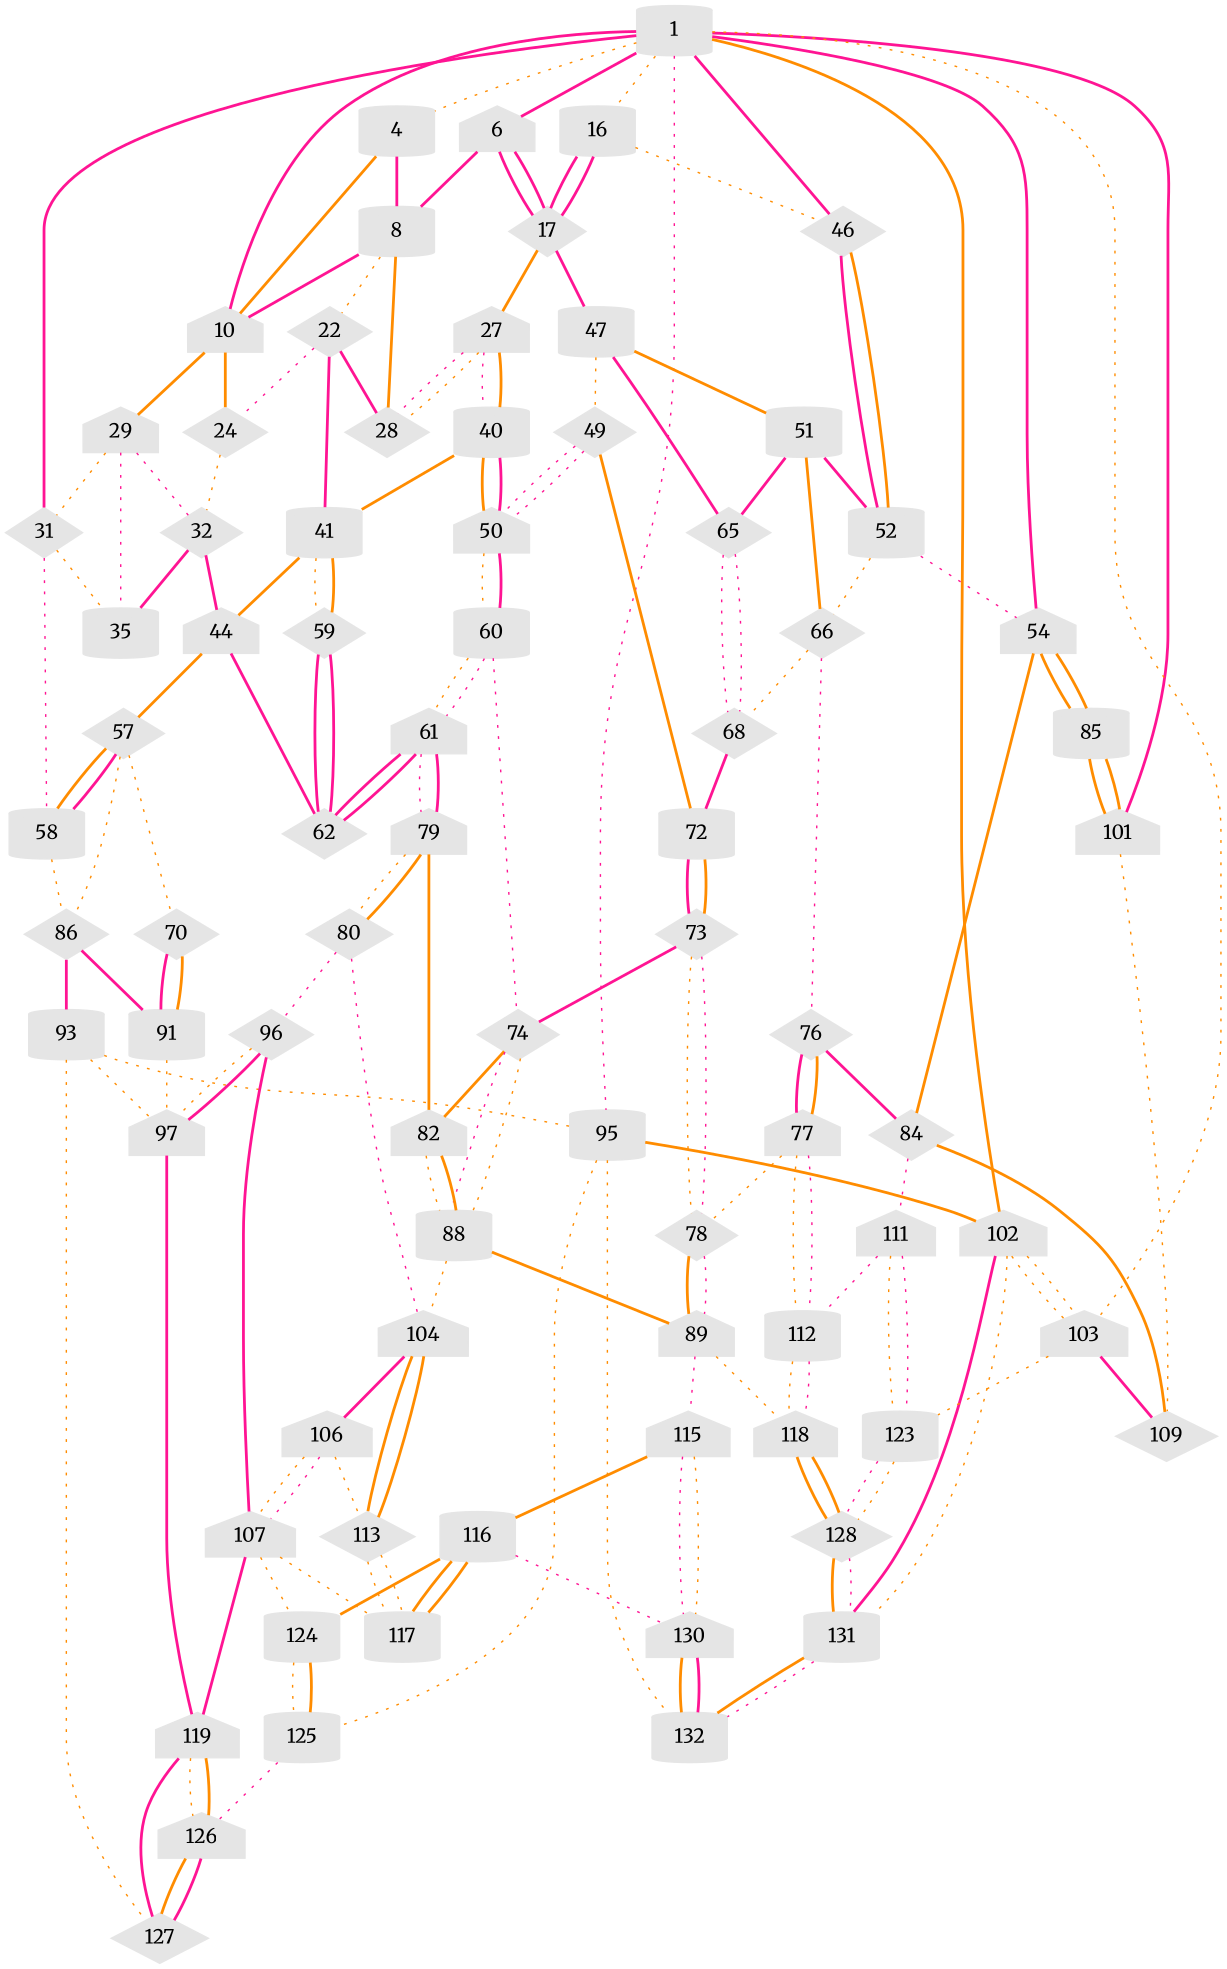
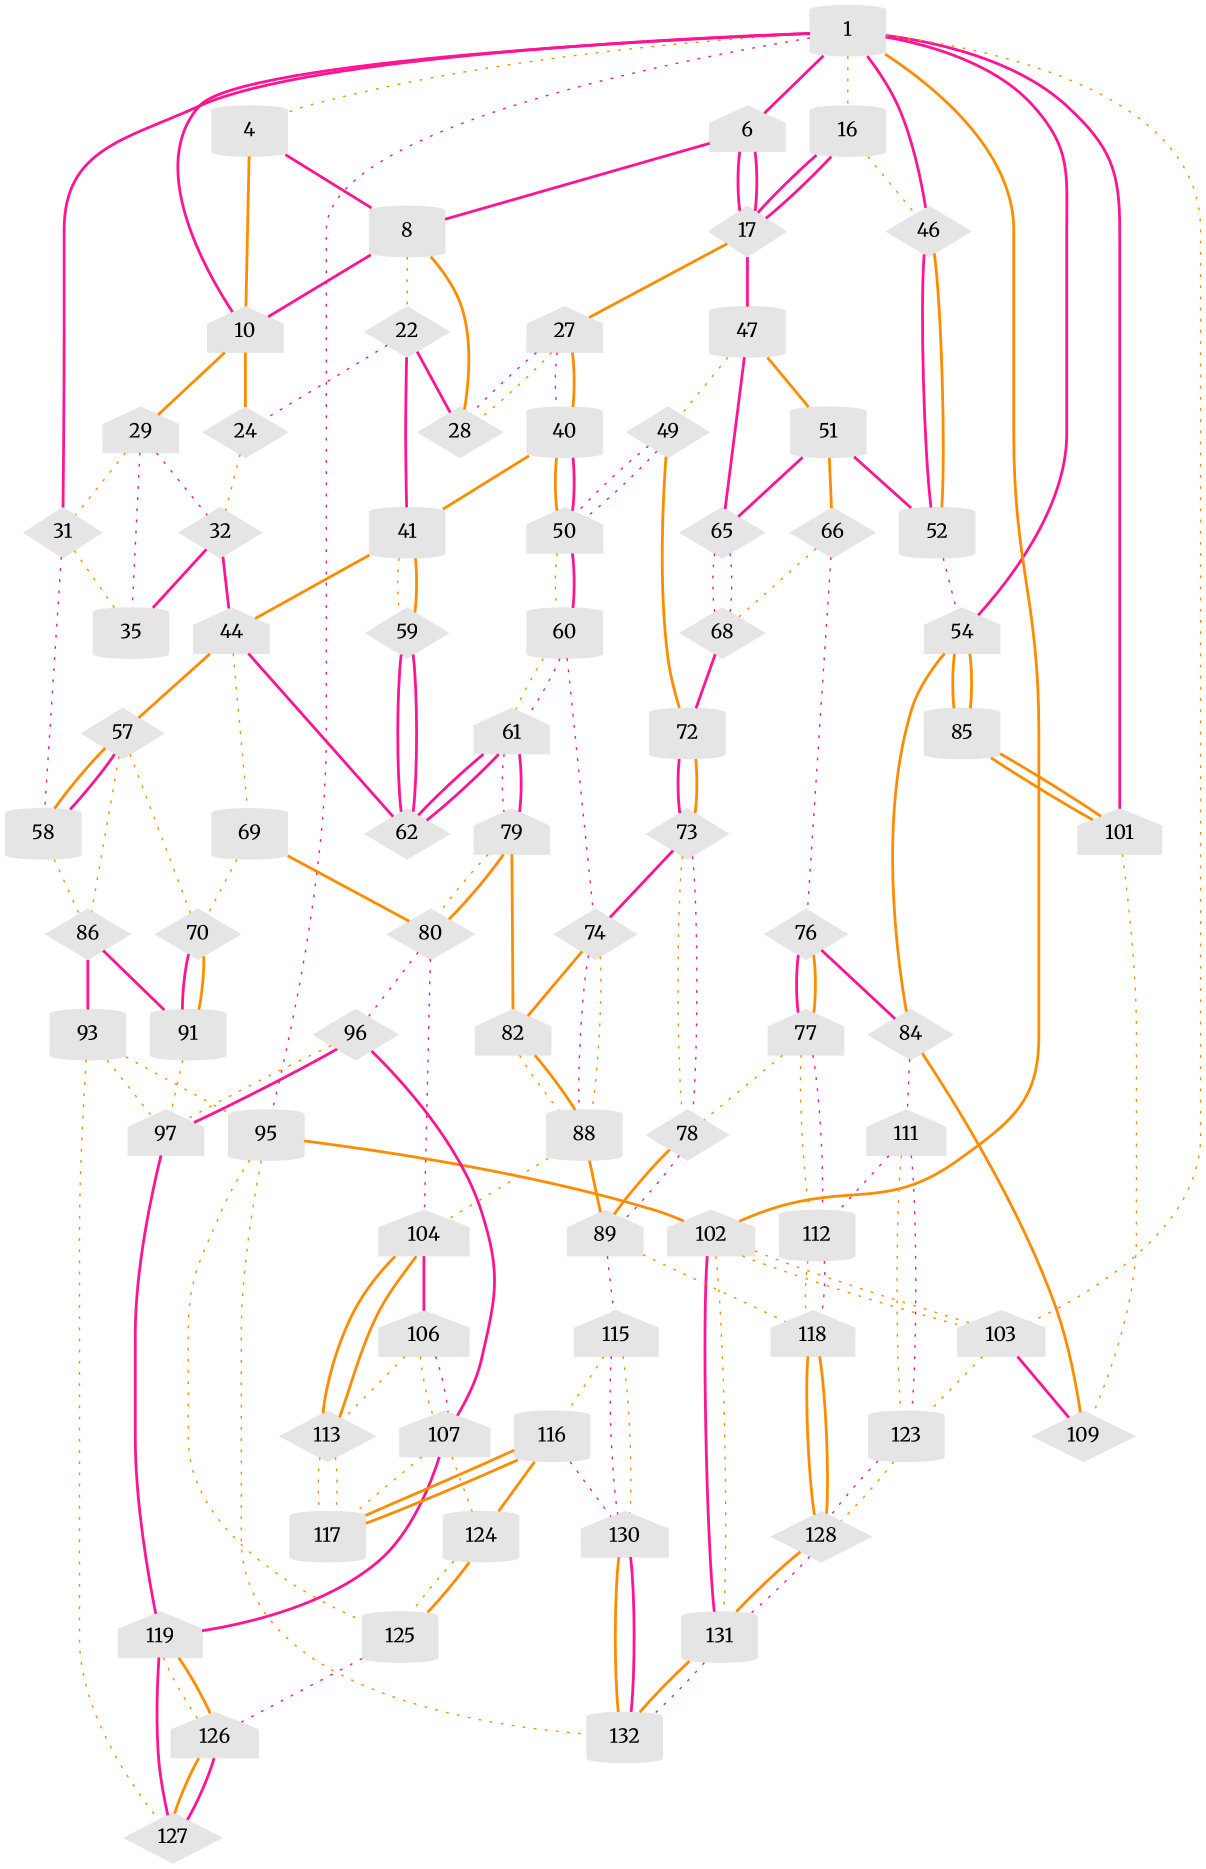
edge "52" -- "66": removed
node "69": added
edge "115" -- "116": style bold -> dotted
